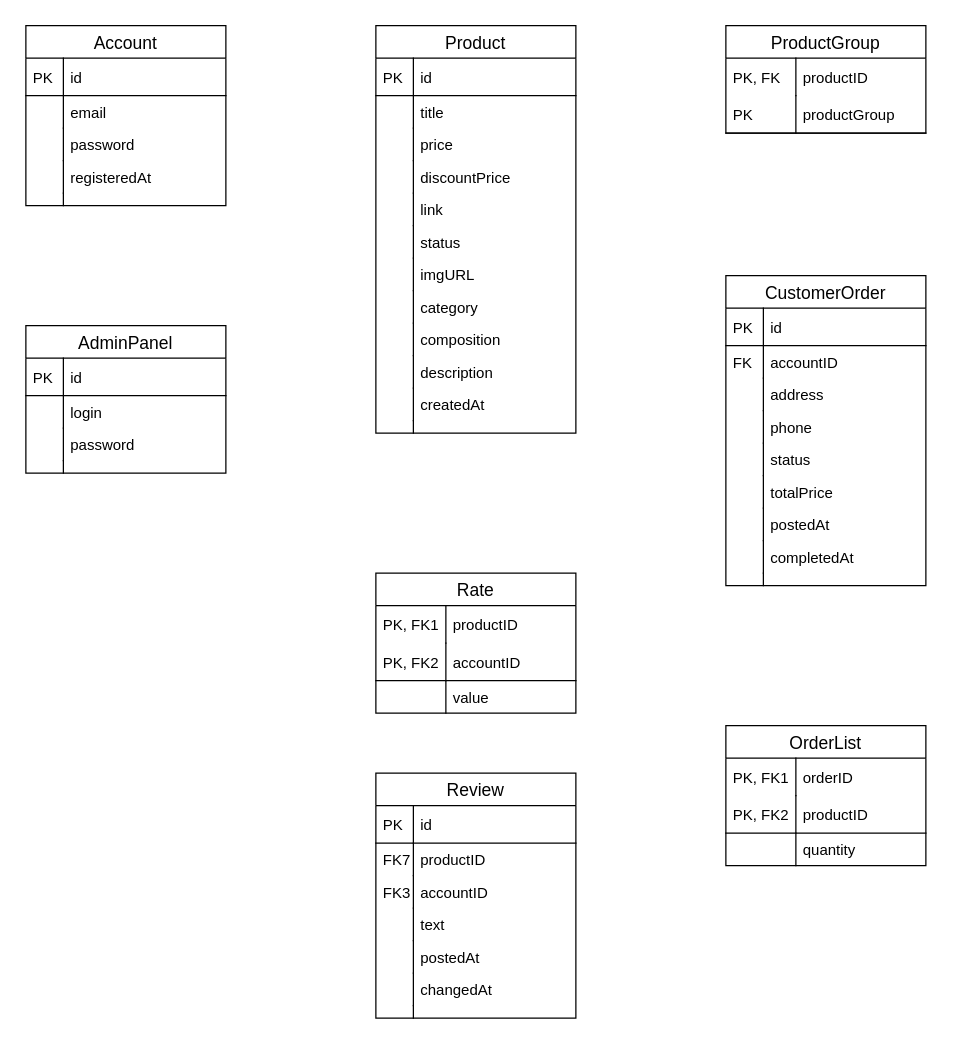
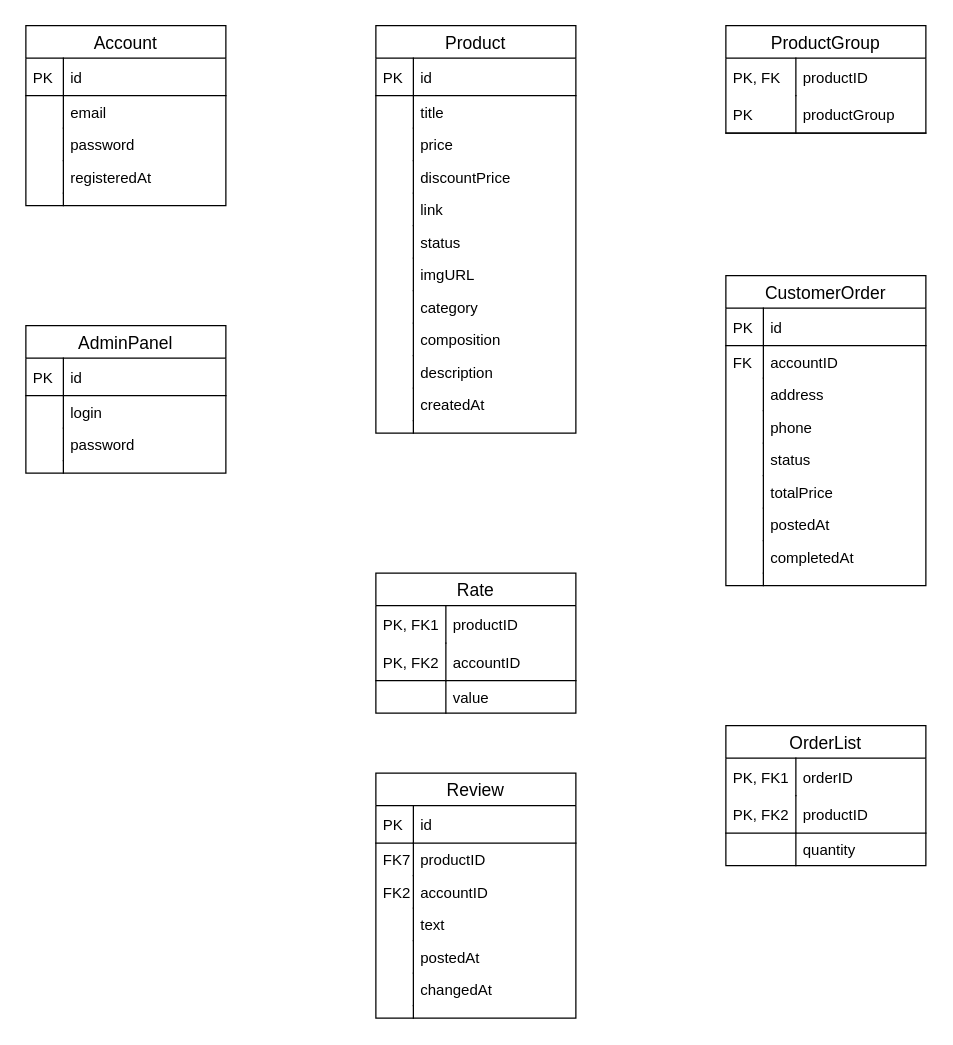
node "FK3": label "FK3" -> "FK2"
